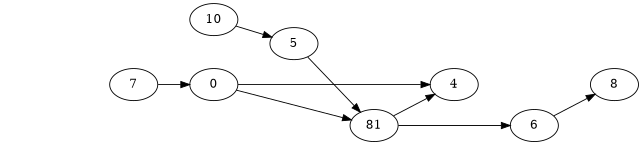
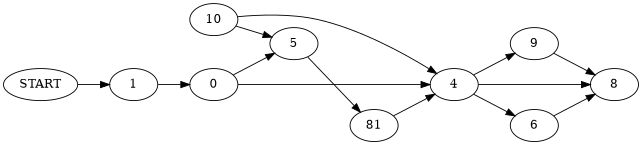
edge "10" -> "4": added
node "9": added
node "START": added
node "7": label "7" -> "1"
edge "4" -> "8": added
edge "0" -> "81": now "0" -> "5"
edge "81" -> "6": now "4" -> "6"
